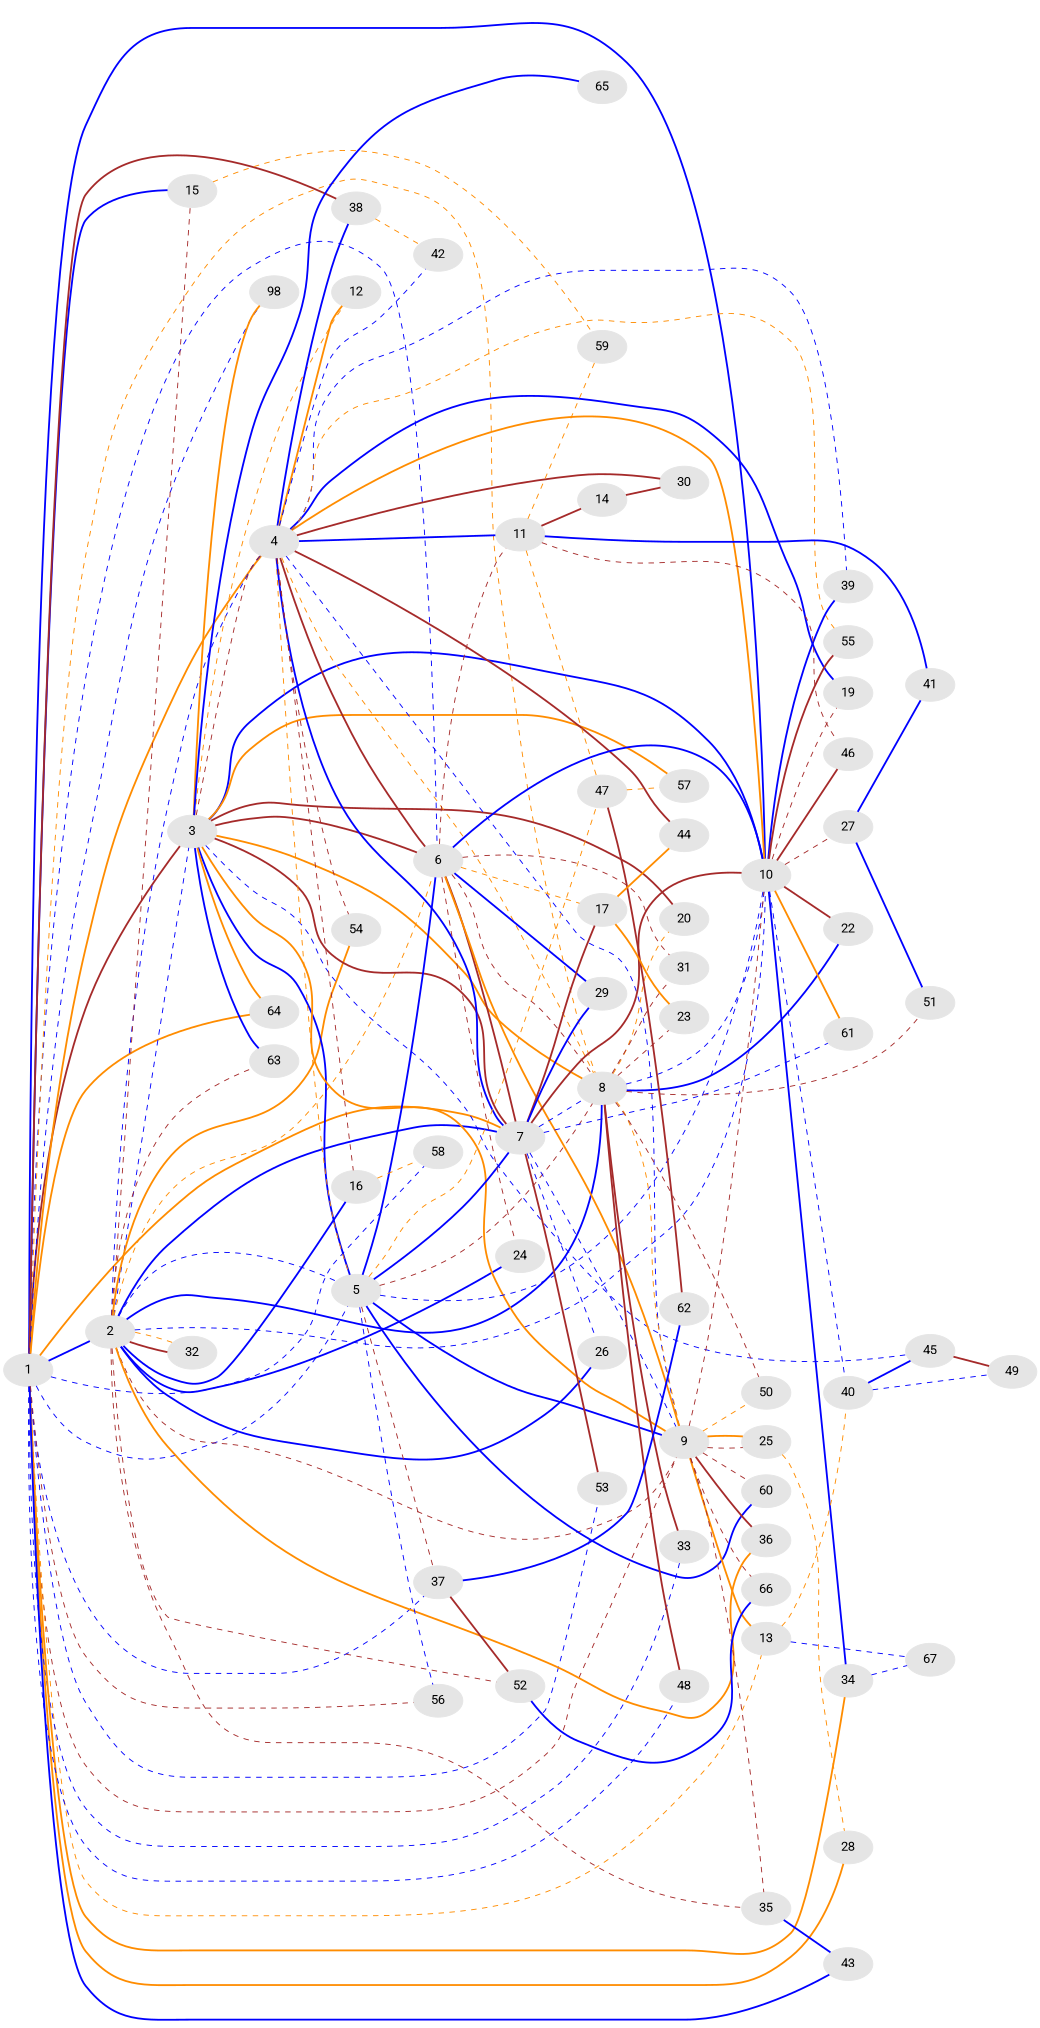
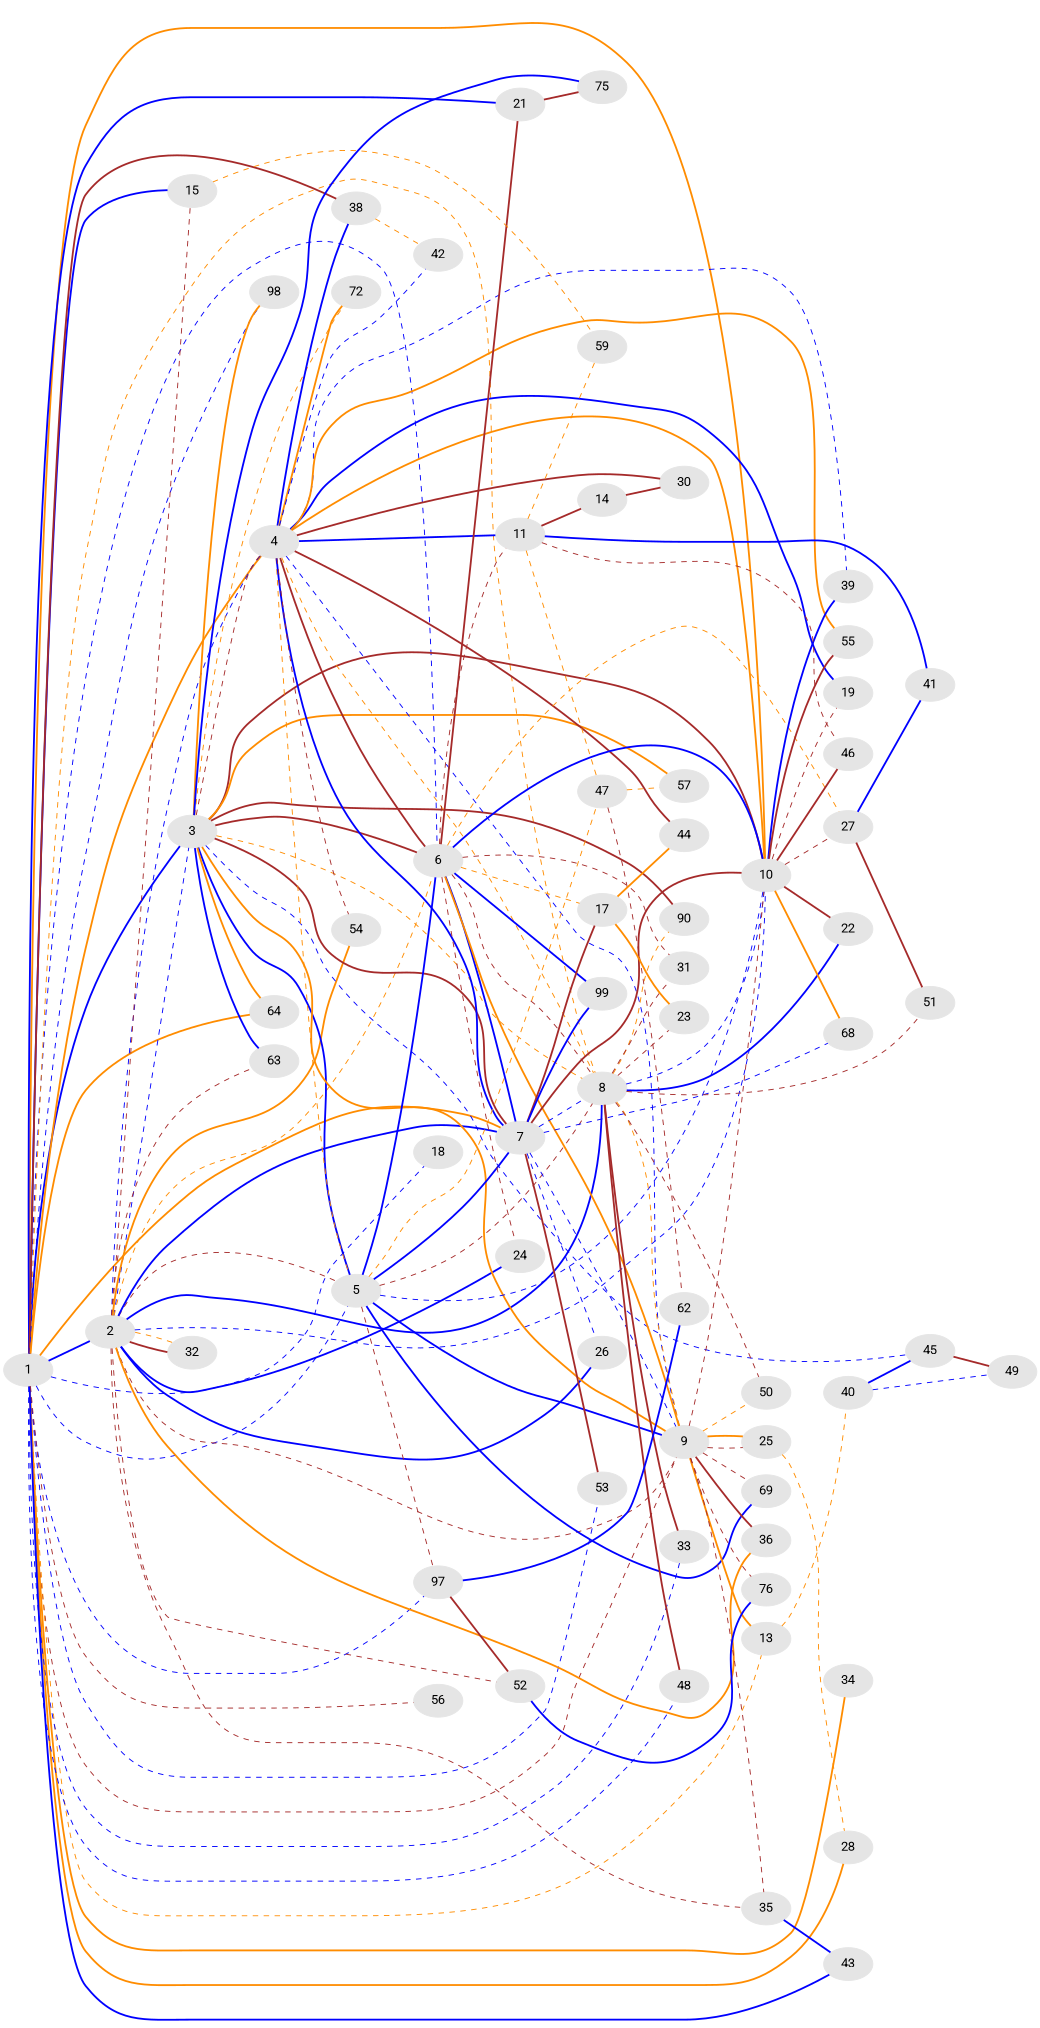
edge "10" -- "1": color blue -> darkorange
node "65": label "65" -> "75"
node "21": added
node "12": label "12" -> "72"
edge "4" -- "55": style dashed -> bold
edge "27" -- "6": added
edge "3" -- "10": color blue -> brown
edge "27" -- "51": color blue -> brown
node "20": label "20" -> "90"
edge "3" -- "8": style bold -> dashed
node "29": label "29" -> "99"
edge "6" -- "7": color brown -> blue
node "61": label "61" -> "68"
edge "47" -- "62": style bold -> dashed
edge "3" -- "1": color brown -> blue
edge "10" -- "40": removed
node "58": label "58" -> "18"
node "16": removed
edge "5" -- "2": color blue -> brown
edge "10" -- "34": removed
edge "5" -- "56": removed
node "60": label "60" -> "69"
node "37": label "37" -> "97"
node "66": label "66" -> "76"
node "67": removed
